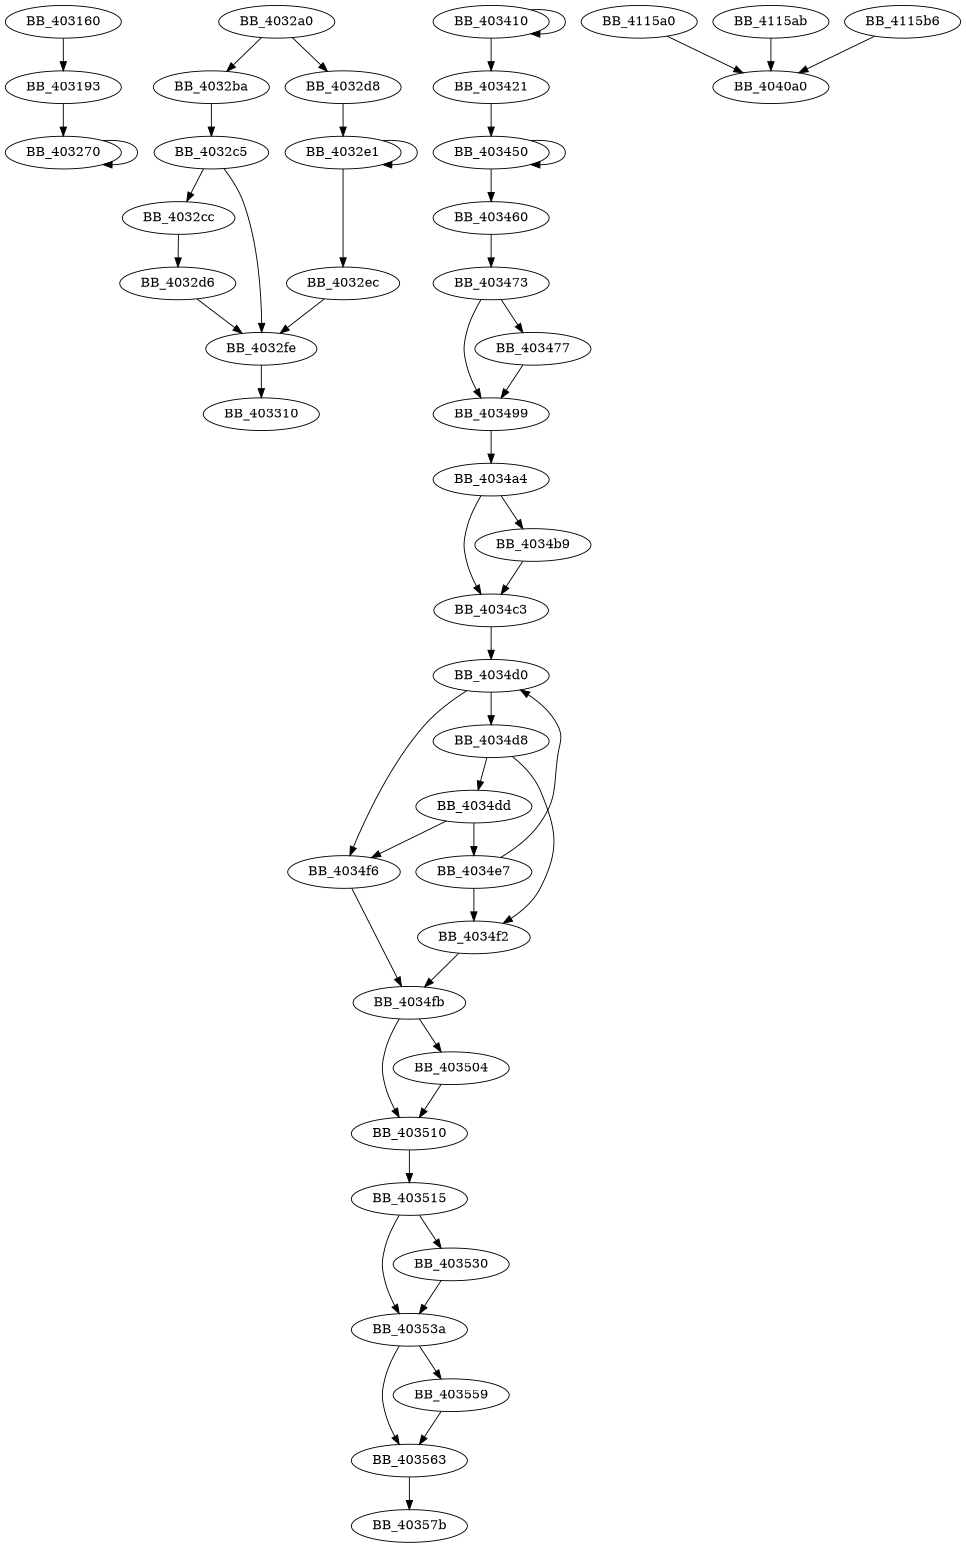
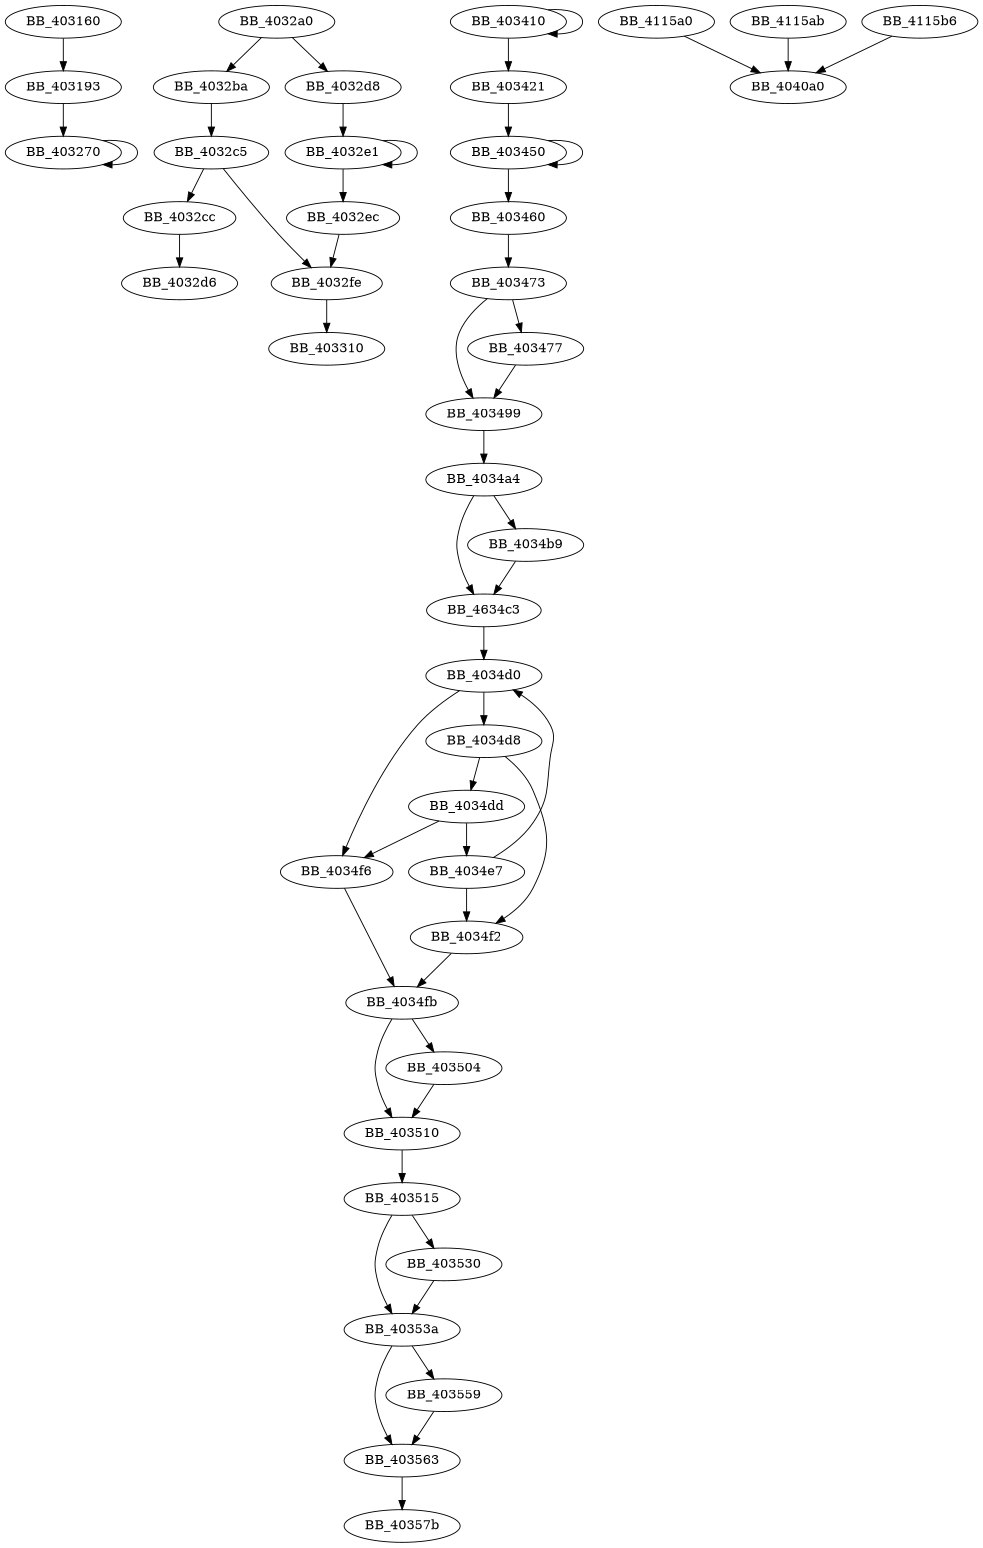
edge "BB_4032d6" -> "BB_4032fe": removed
node "BB_4034c3": label "BB_4034c3" -> "BB_4634c3"
